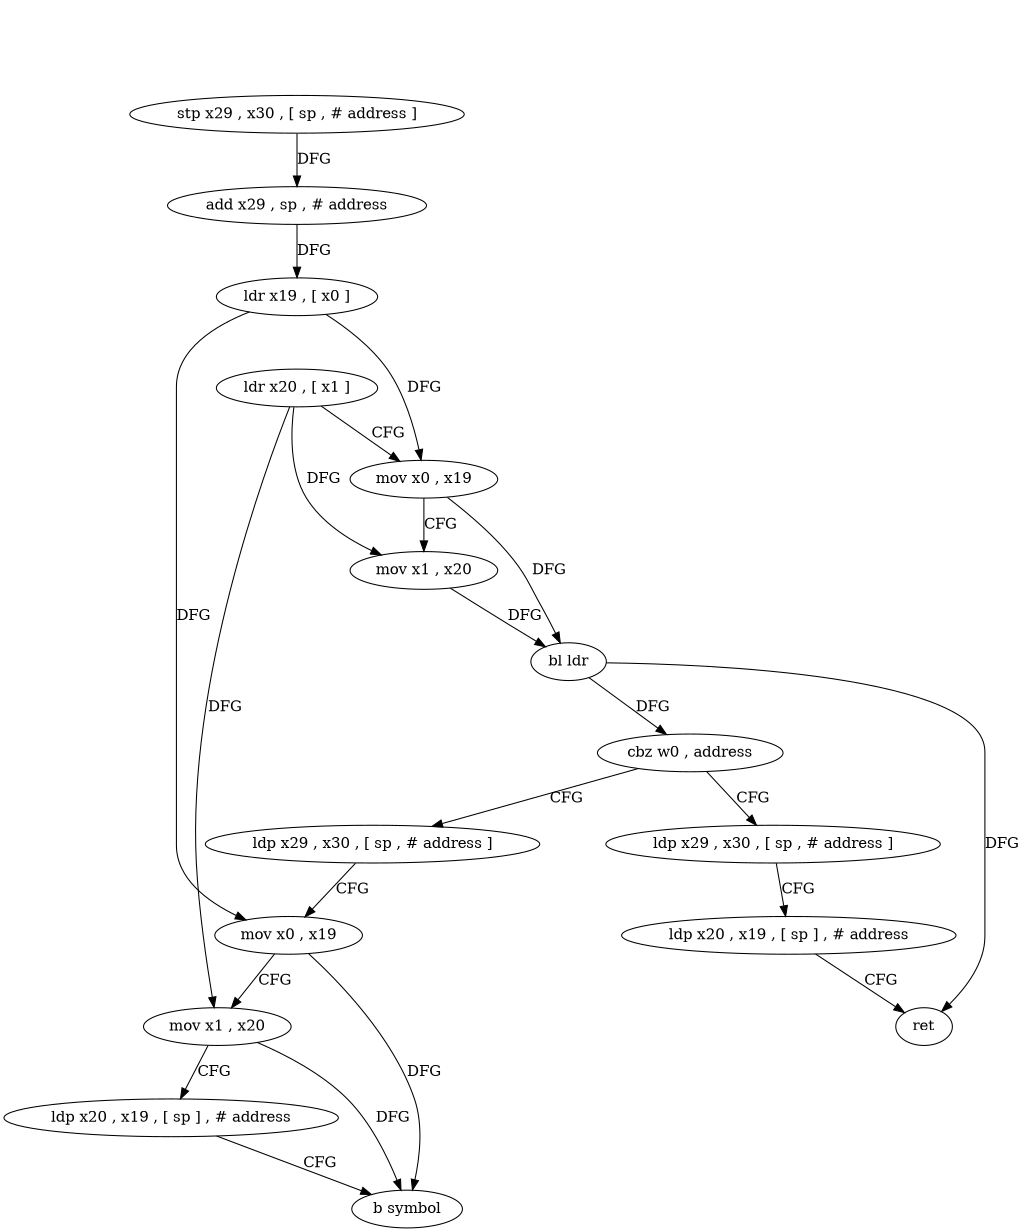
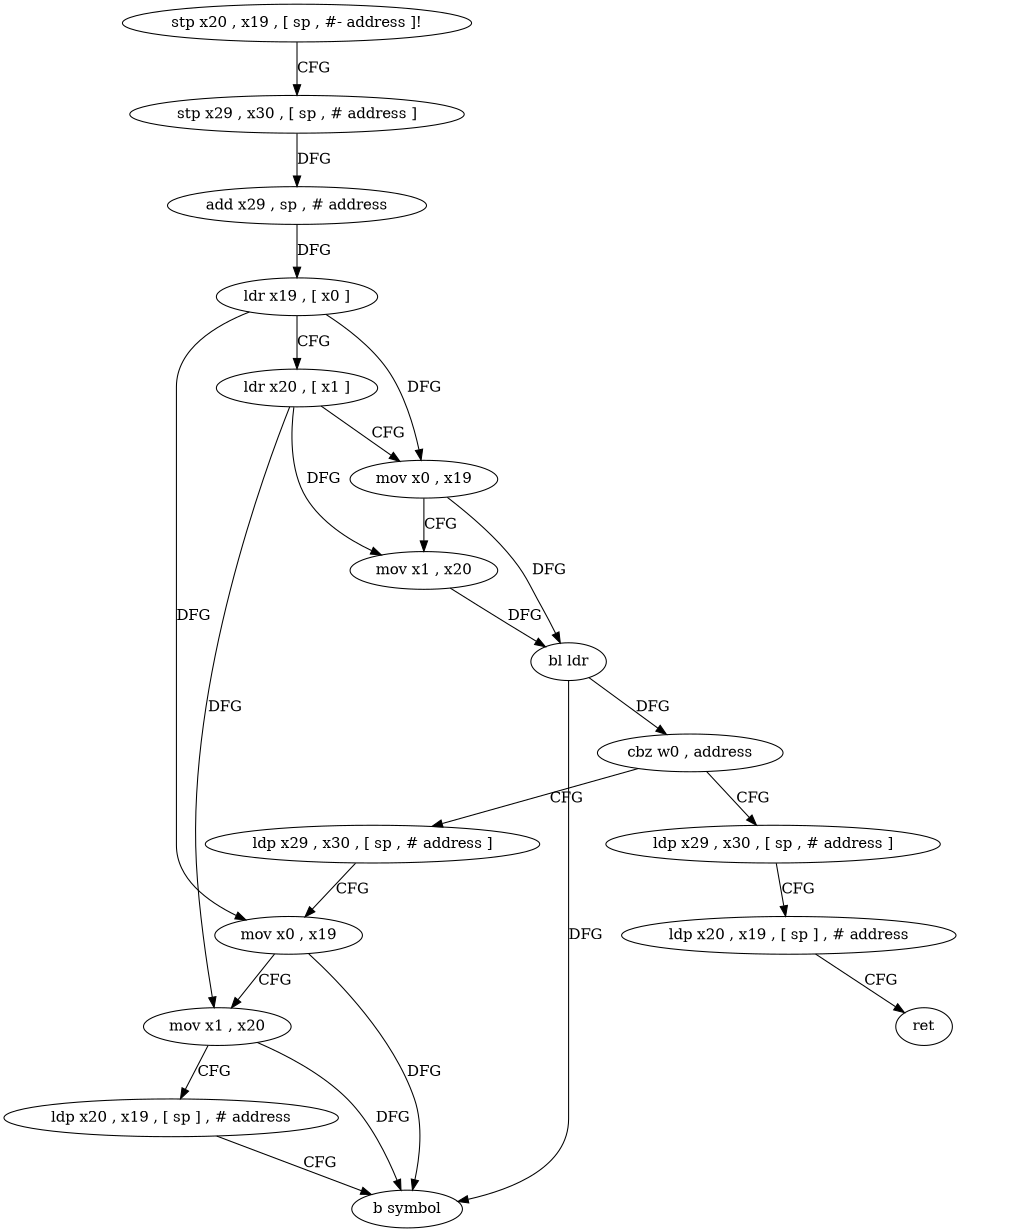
node "stp x20 , x19 , [ sp , #- address ]!": added
edge "ldr x19 , [ x0 ]" -> "ldr x20 , [ x1 ]": added, label "CFG"
edge "bl ldr" -> "ret": now "bl ldr" -> "b symbol"
